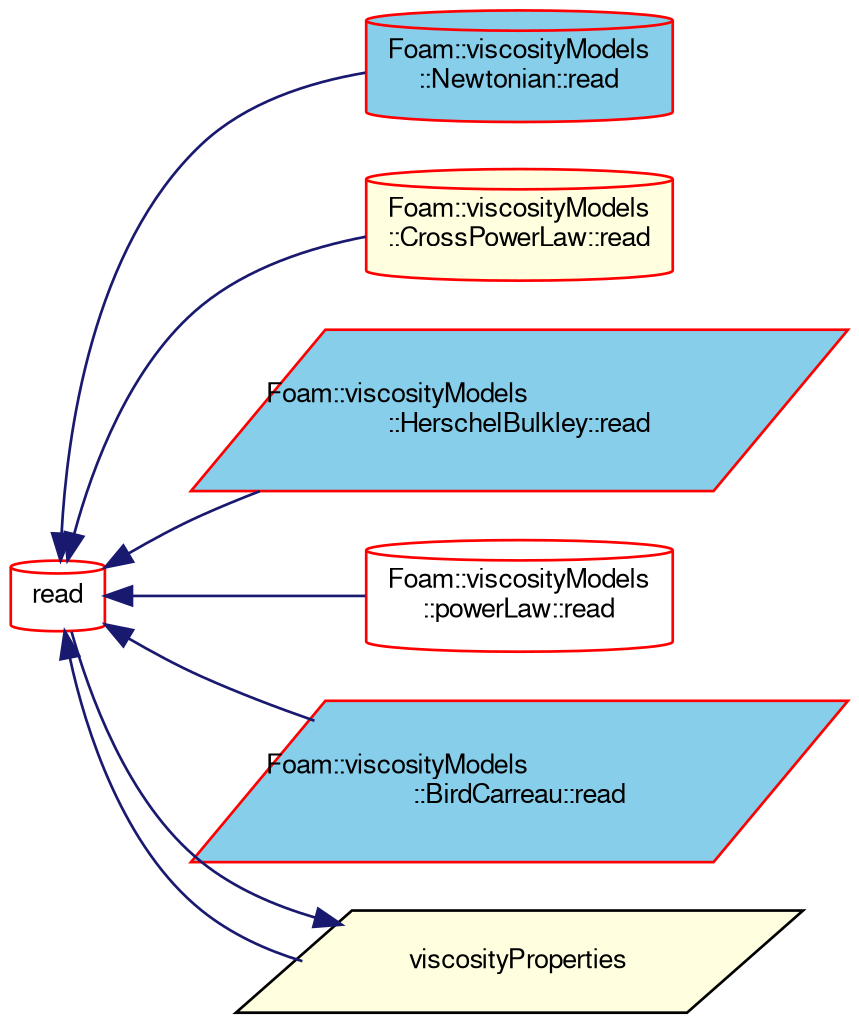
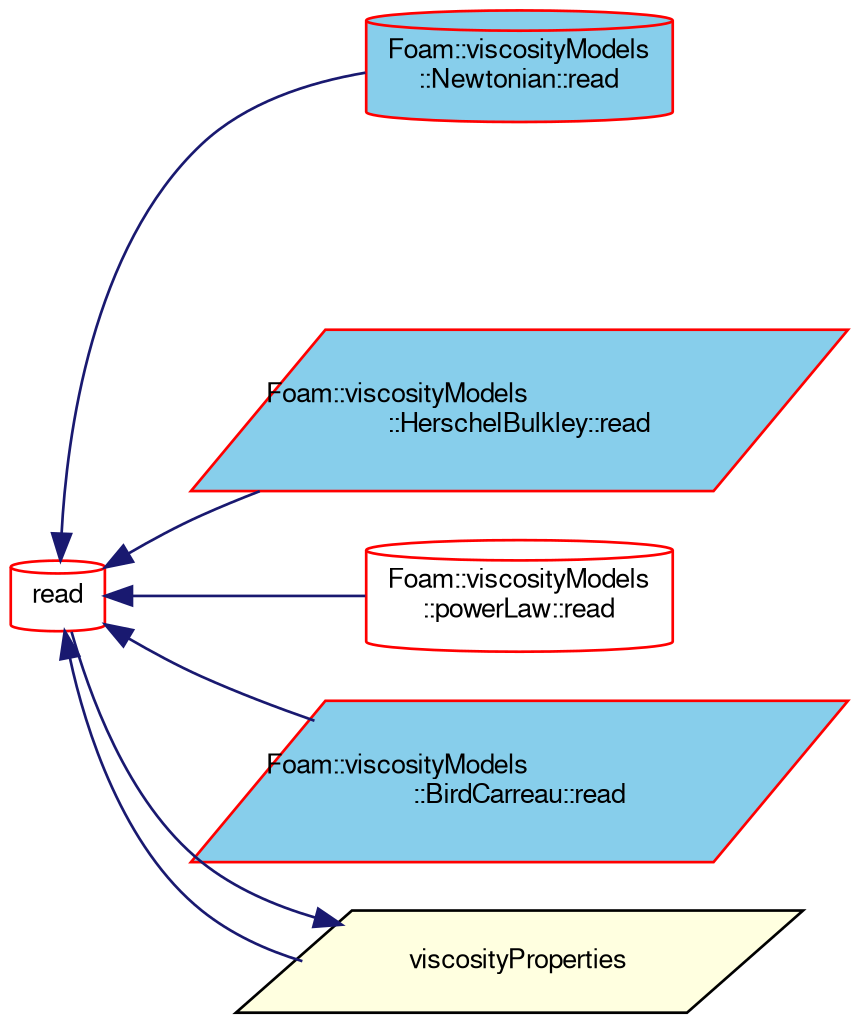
node "Foam::viscosityModels ::CrossPowerLaw::read": removed
